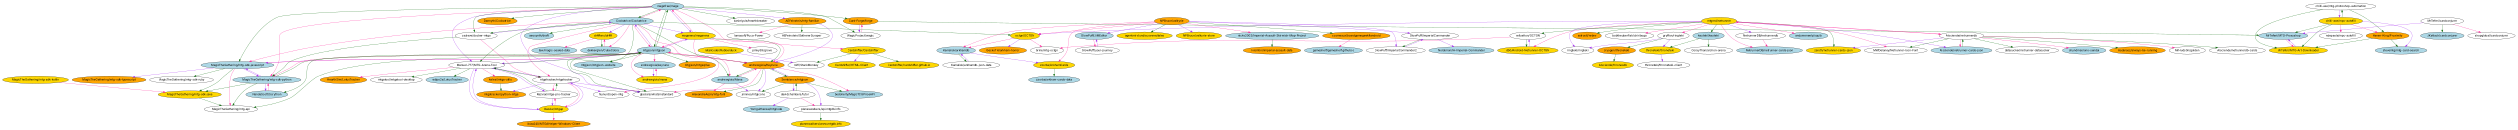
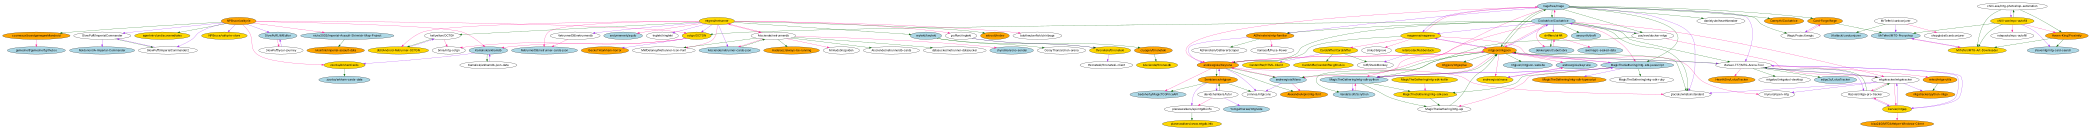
edge "Cockatrice/Cockatrice" -> "AEFeinstein/mtg-familiar": added
edge "gryffon/ringteki" -> "ringteki/ringteki": removed
node "mtgjson/mtgjson": fillcolor lightblue -> orange
node "zaroth/netrunner-cards-json": removed
edge "mtgjson/mtgjson" -> "MagicTheGathering/mtg-api": reversed
